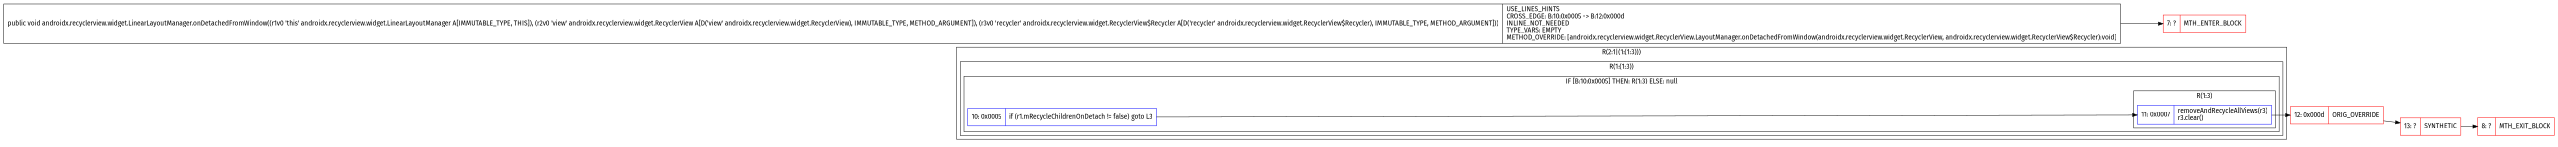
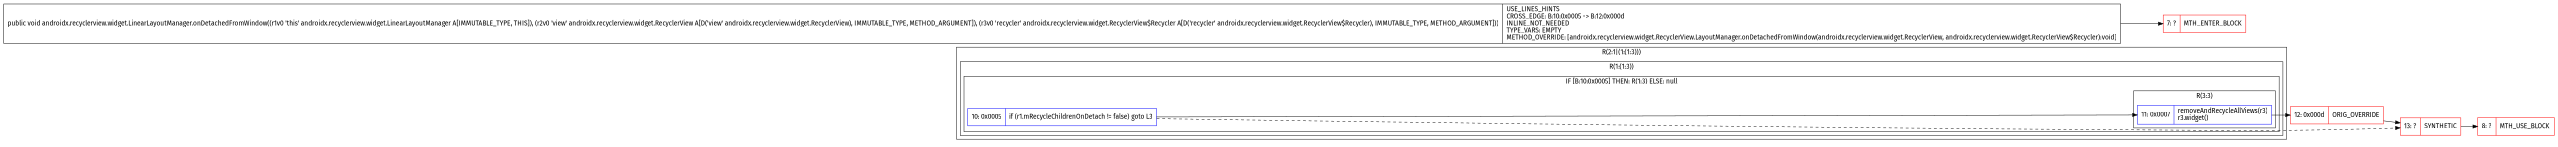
cluster "R(1:3)": label "R(1:3)" -> "R(3:3)"
node "11: 0x0007": text "r3.clear()" -> "r3.widget()"
node "8: ?": text "MTH_EXIT_BLOCK" -> "MTH_USE_BLOCK"
edge "10: 0x0005" -> "13: ?": added
